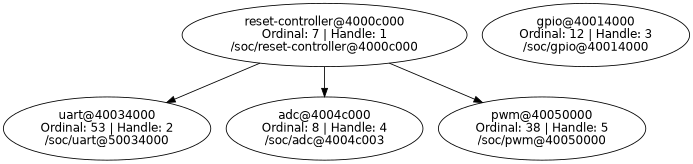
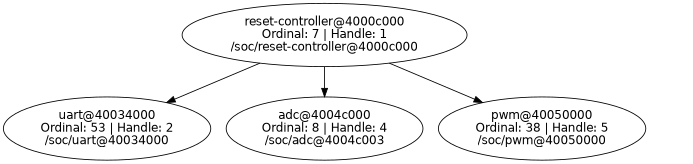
node "gpio@40014000 Ordinal: 12 | Handle: 3 /soc/gpio@40014000": removed
node "uart@40034000 Ordinal: 53 | Handle: 2 /soc/uart@50034000": label "uart@40034000 Ordinal: 53 | Handle: 2 /soc/uart@50034000" -> "uart@40034000 Ordinal: 53 | Handle: 2 /soc/uart@40034000"
